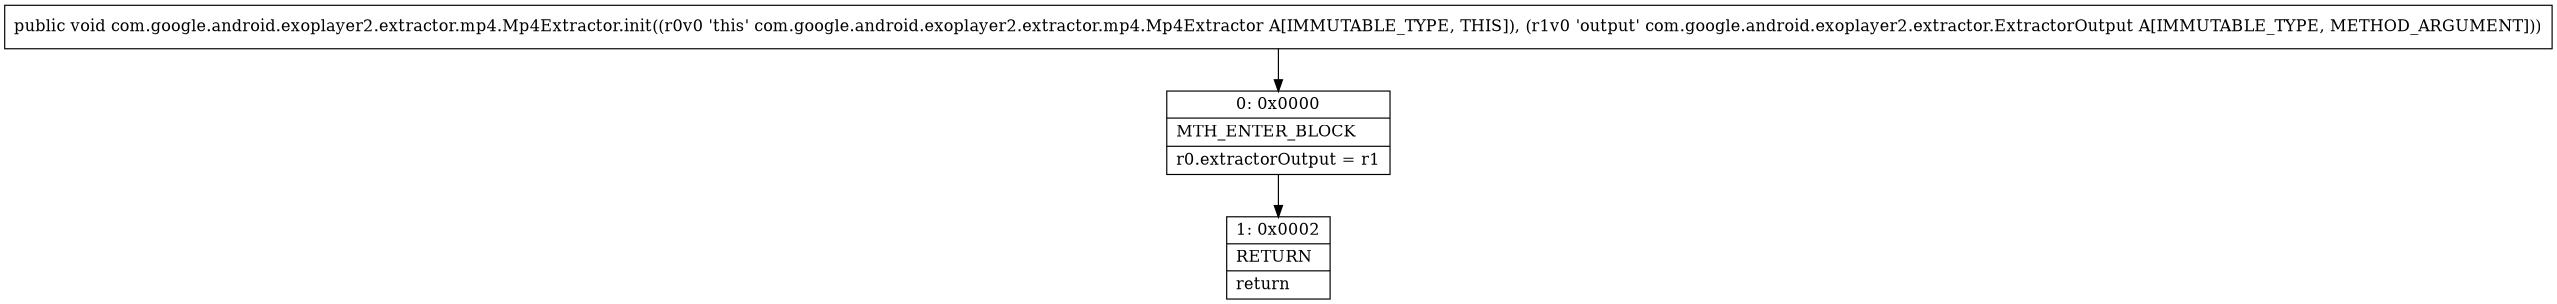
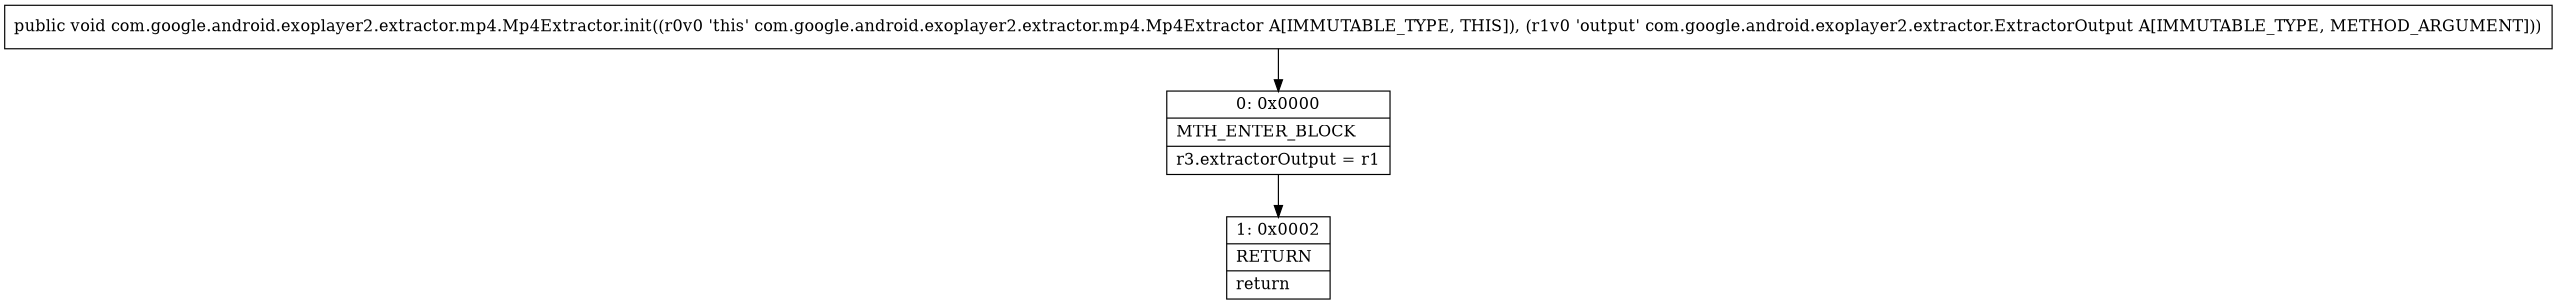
node "0: 0x0000": text "r0.extractorOutput = r1" -> "r3.extractorOutput = r1"
